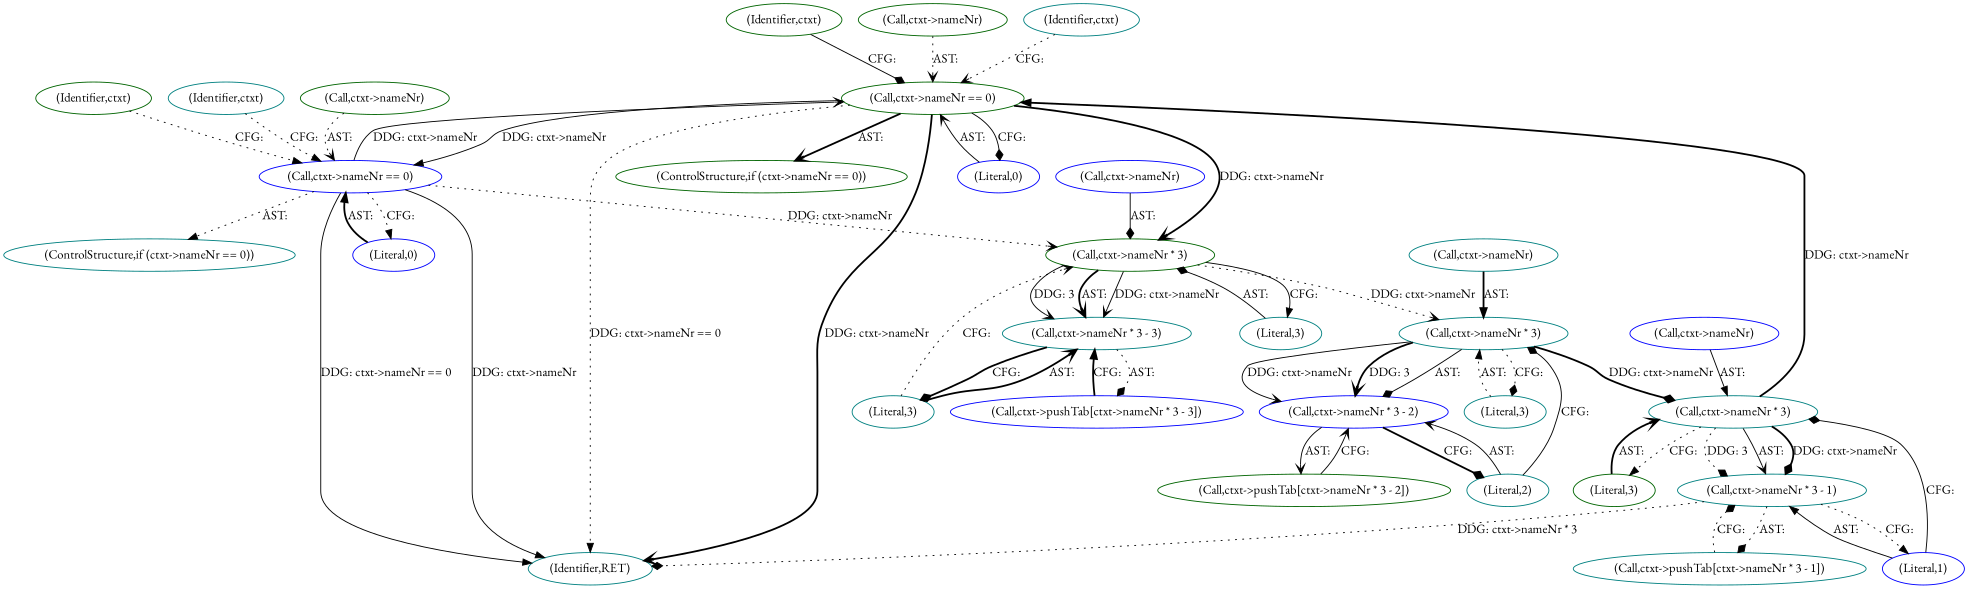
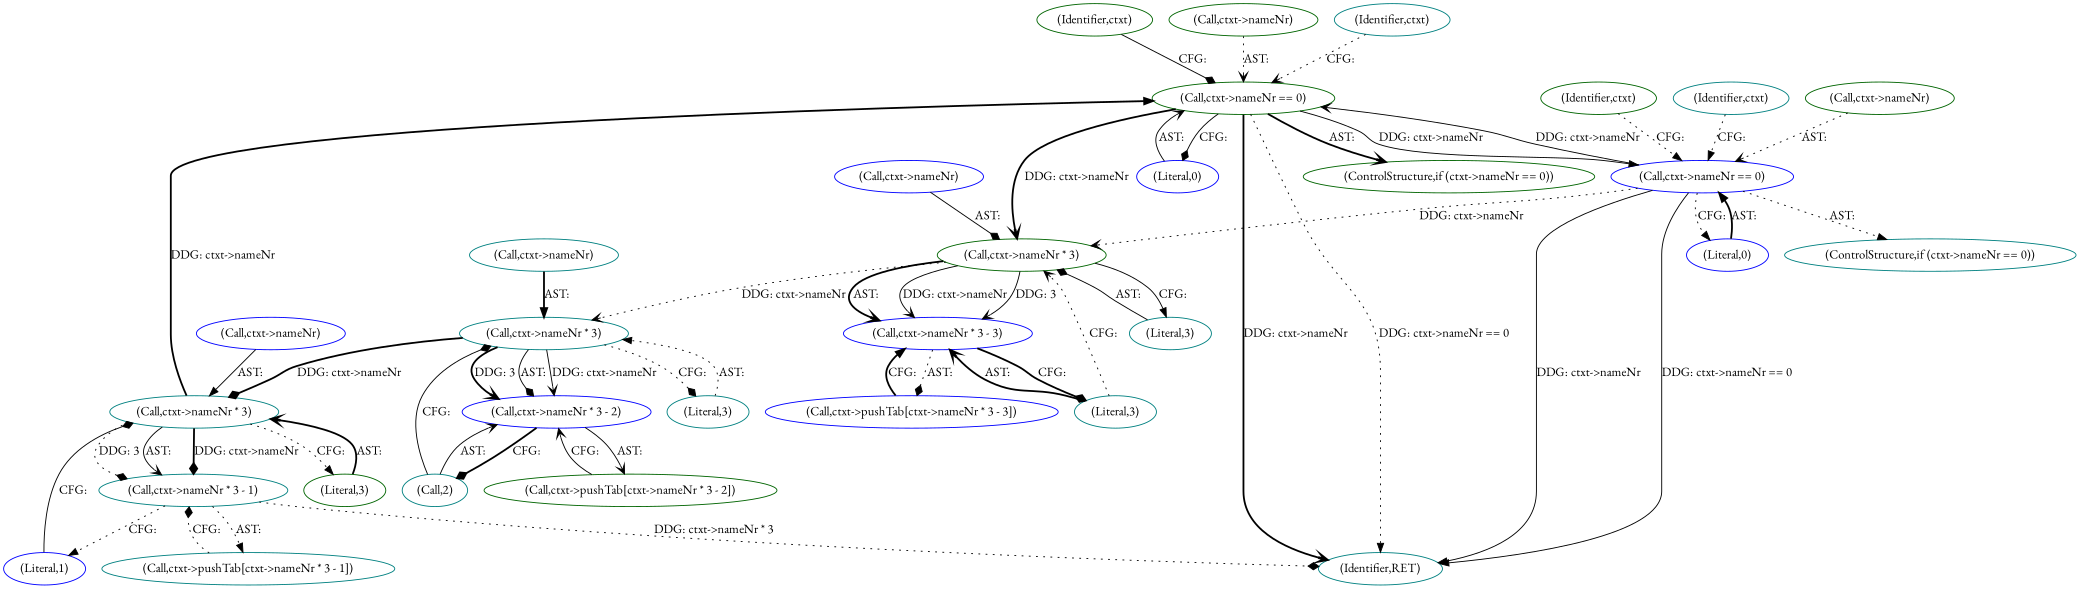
node "(Call,ctxt->nameNr * 3 - 3)": color teal -> blue
node "(Literal,2)": label "(Literal,2)" -> "(Call,2)"
edge "(Call,ctxt->nameNr * 3 - 1)" -> "(Call,ctxt->pushTab[ctxt->nameNr * 3 - 1])": arrowhead diamond -> normal
edge "(Literal,1)" -> "(Call,ctxt->nameNr * 3 - 1)": removed, label "AST:"
